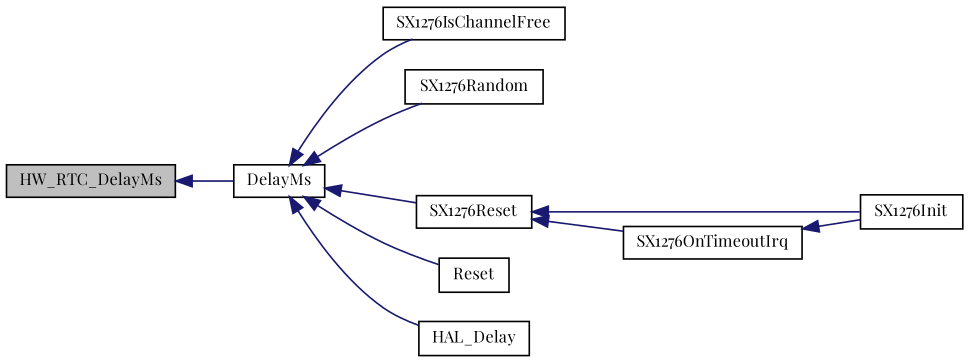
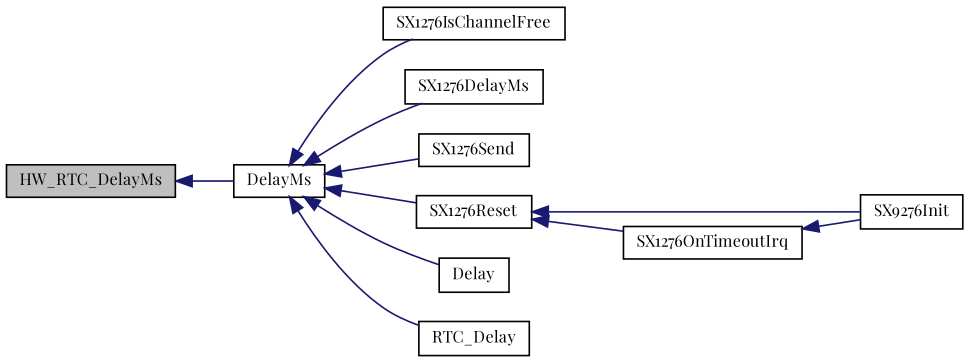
node "SX1276Random": label "SX1276Random" -> "SX1276DelayMs"
node "SX1276Send": added
node "SX1276Init": label "SX1276Init" -> "SX9276Init"
node "Reset": label "Reset" -> "Delay"
node "HAL_Delay": label "HAL_Delay" -> "RTC_Delay"
